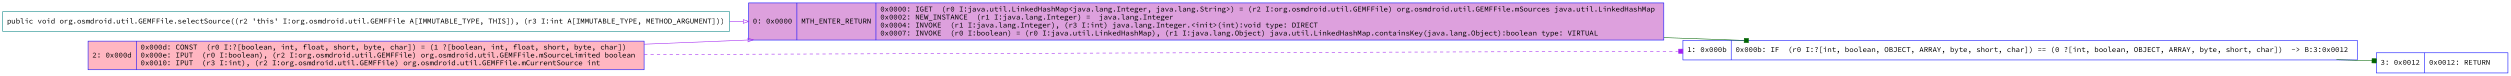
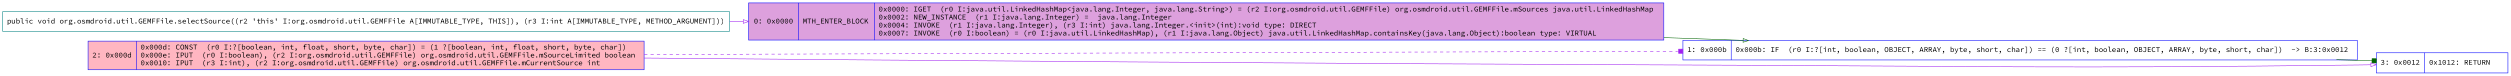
node "0: 0x0000": text "MTH_ENTER_RETURN" -> "MTH_ENTER_BLOCK"
edge "0: 0x0000" -> "1: 0x000b": arrowhead box -> onormal
edge "2: 0x000d" -> "0: 0x0000": now "2: 0x000d" -> "3: 0x0012"
node "3: 0x0012": text "0x0012: RETURN" -> "0x1012: RETURN"
